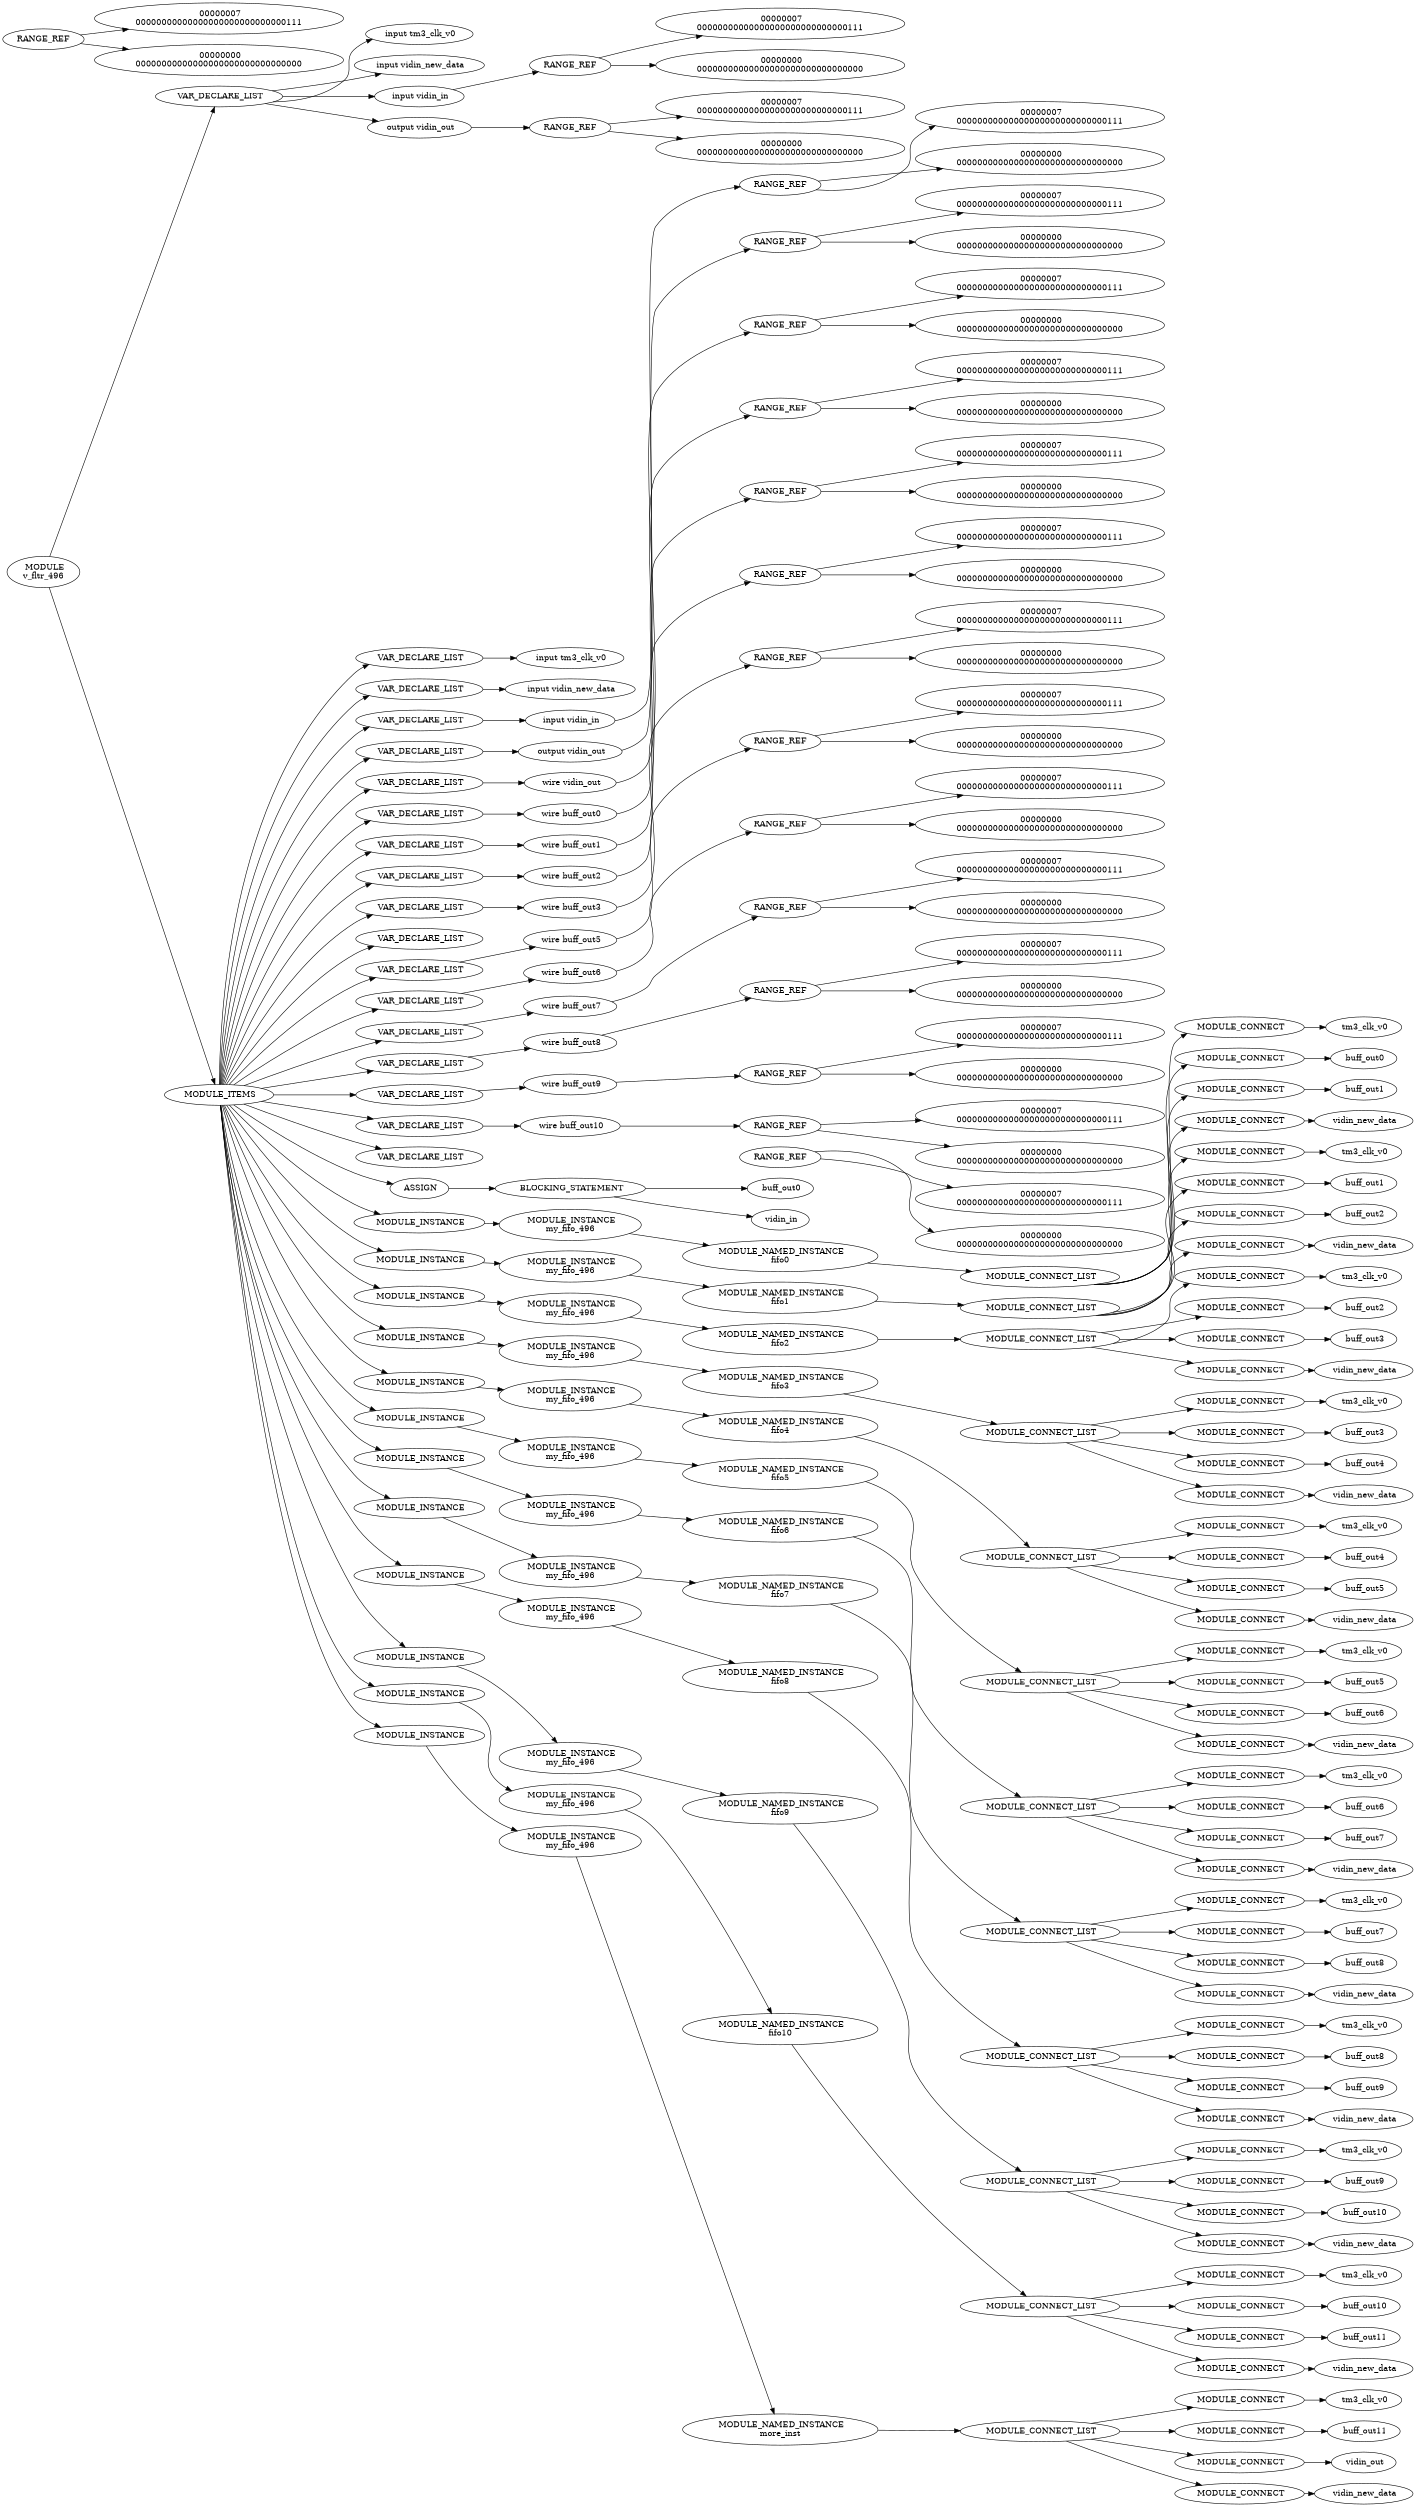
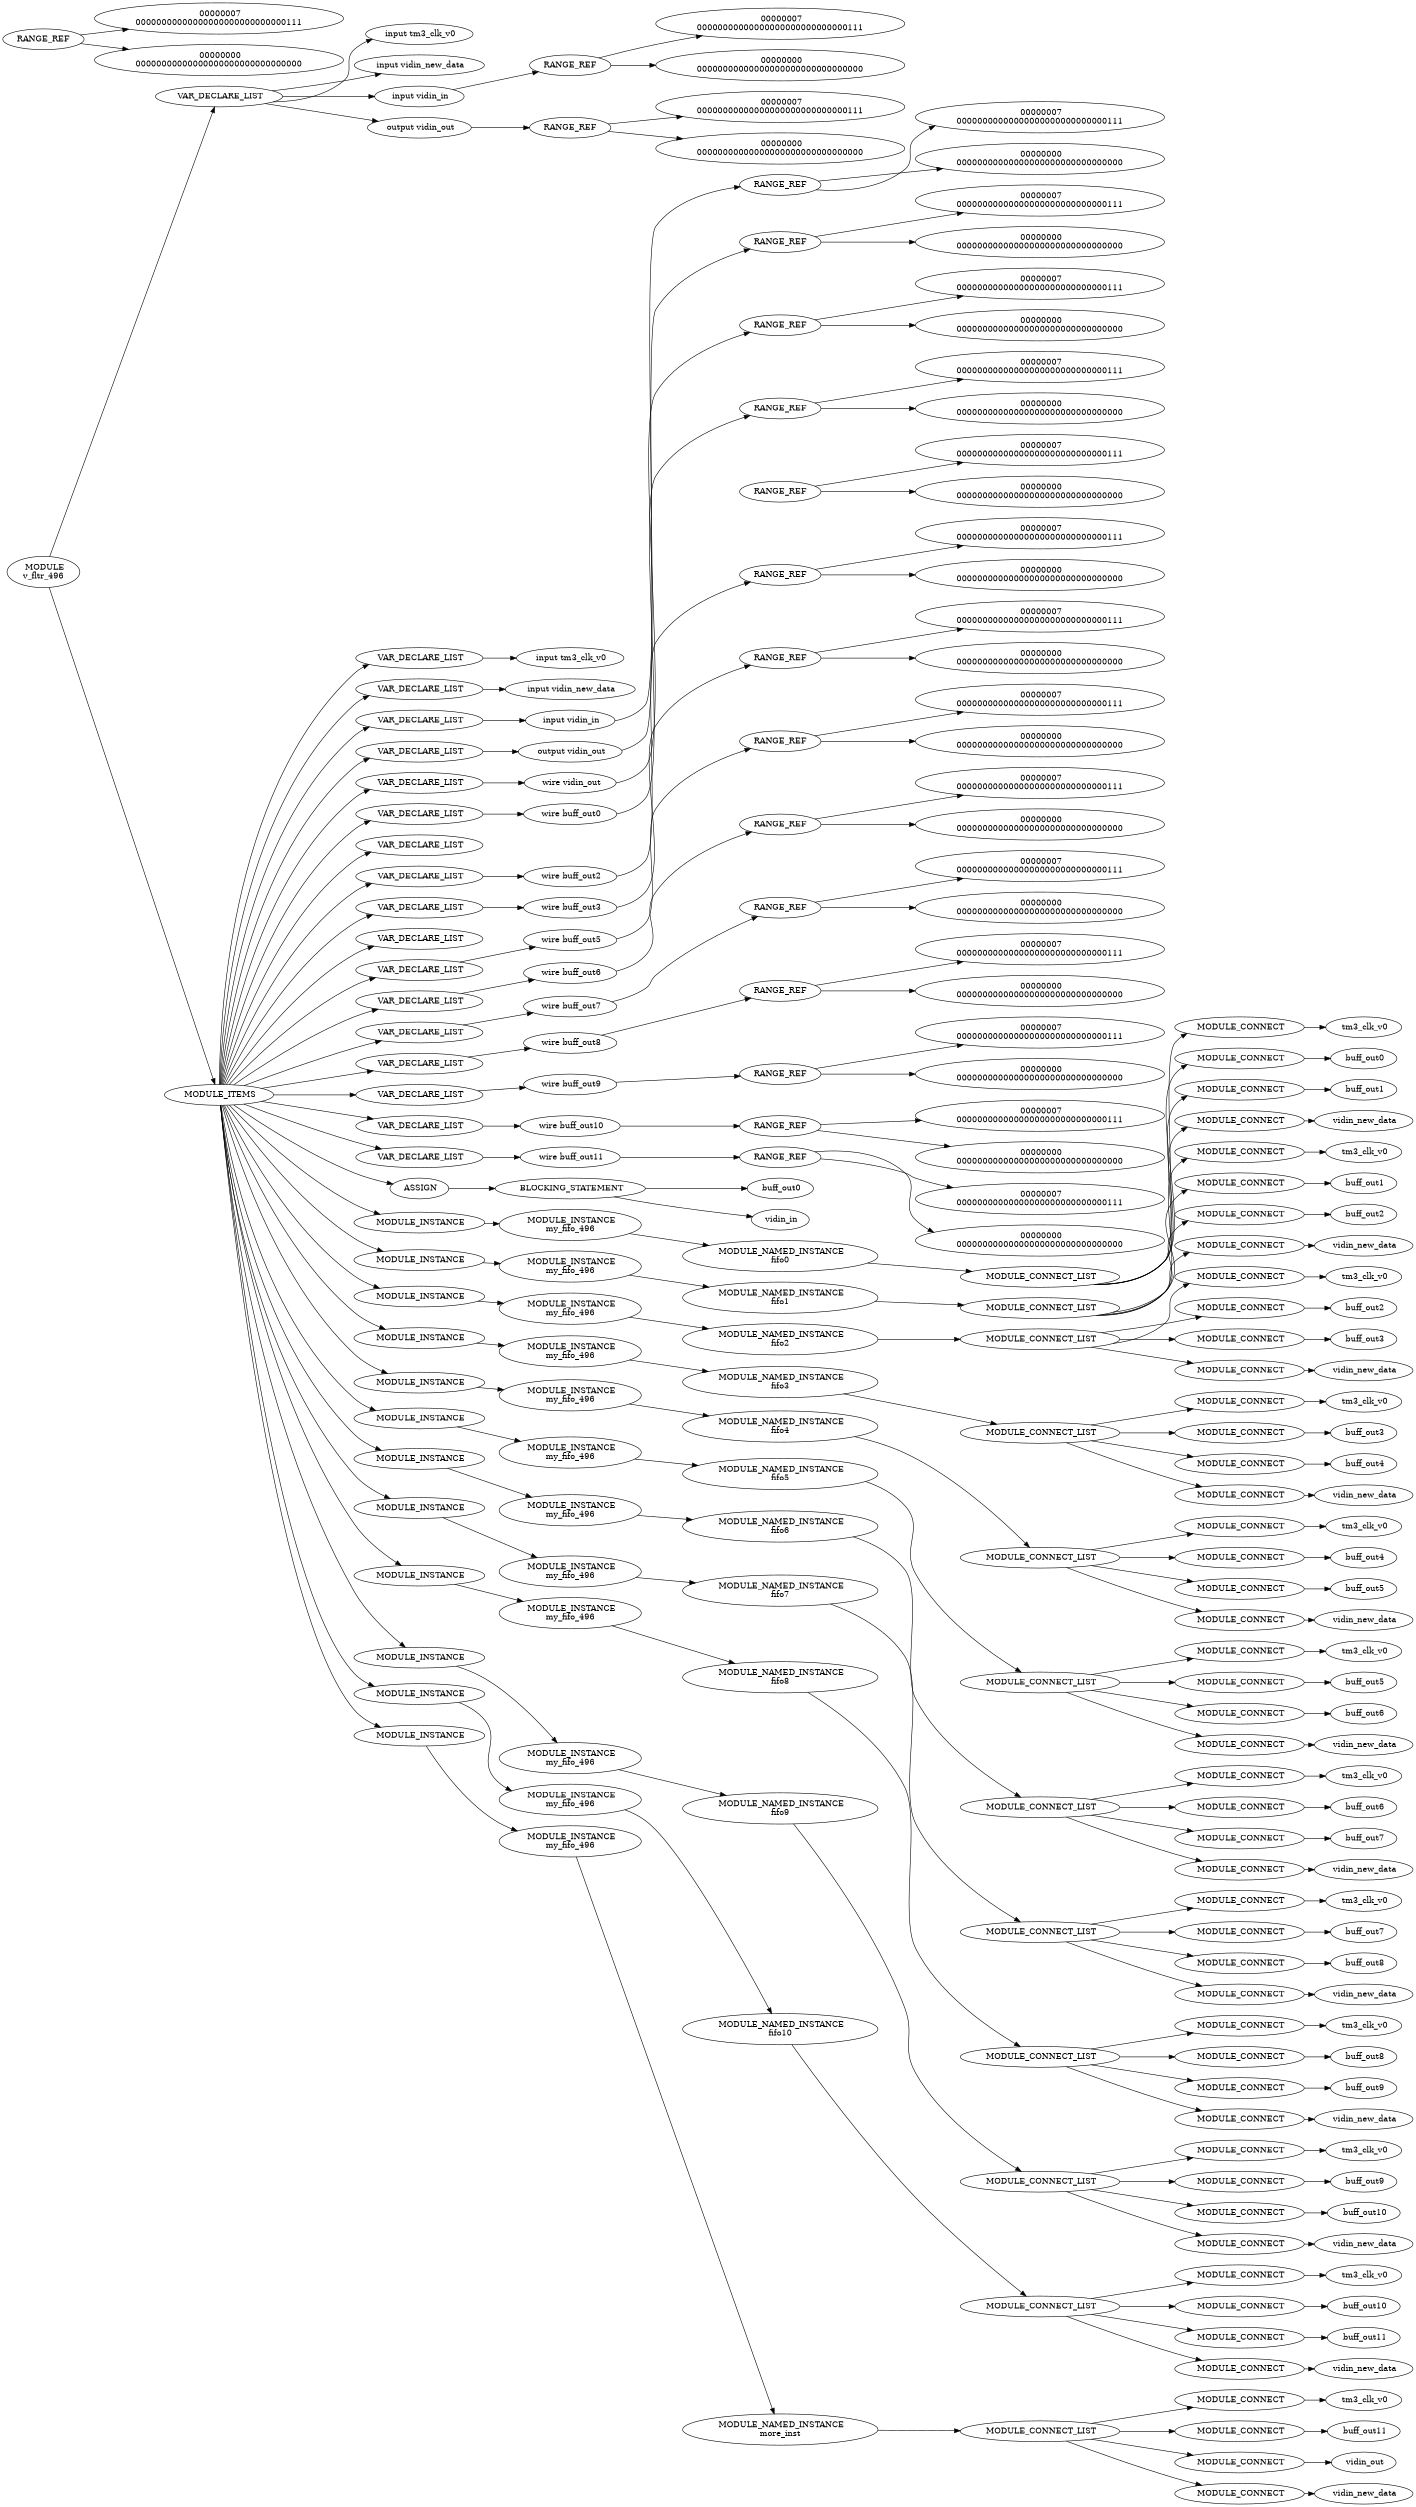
node "wire buff_out1": removed
node "wire buff_out11": added
